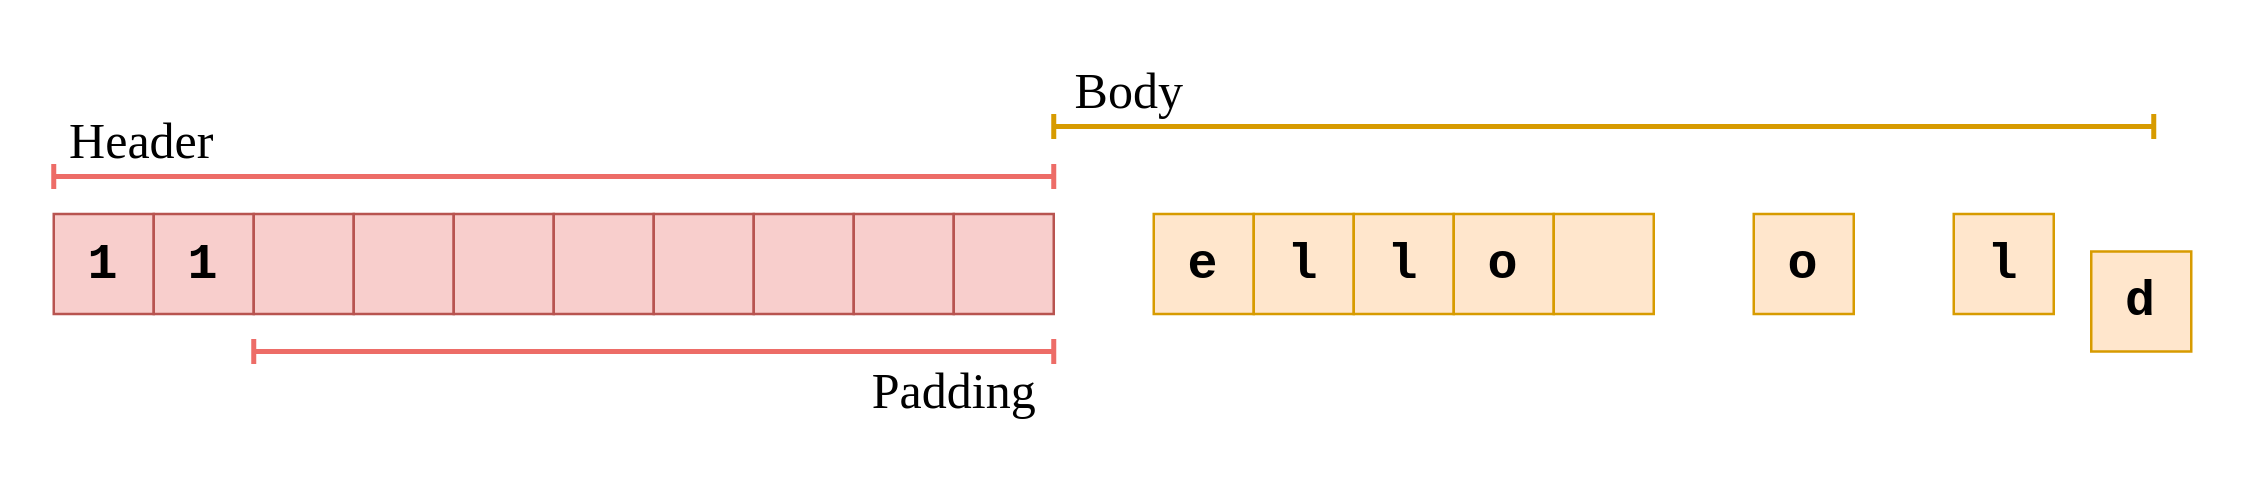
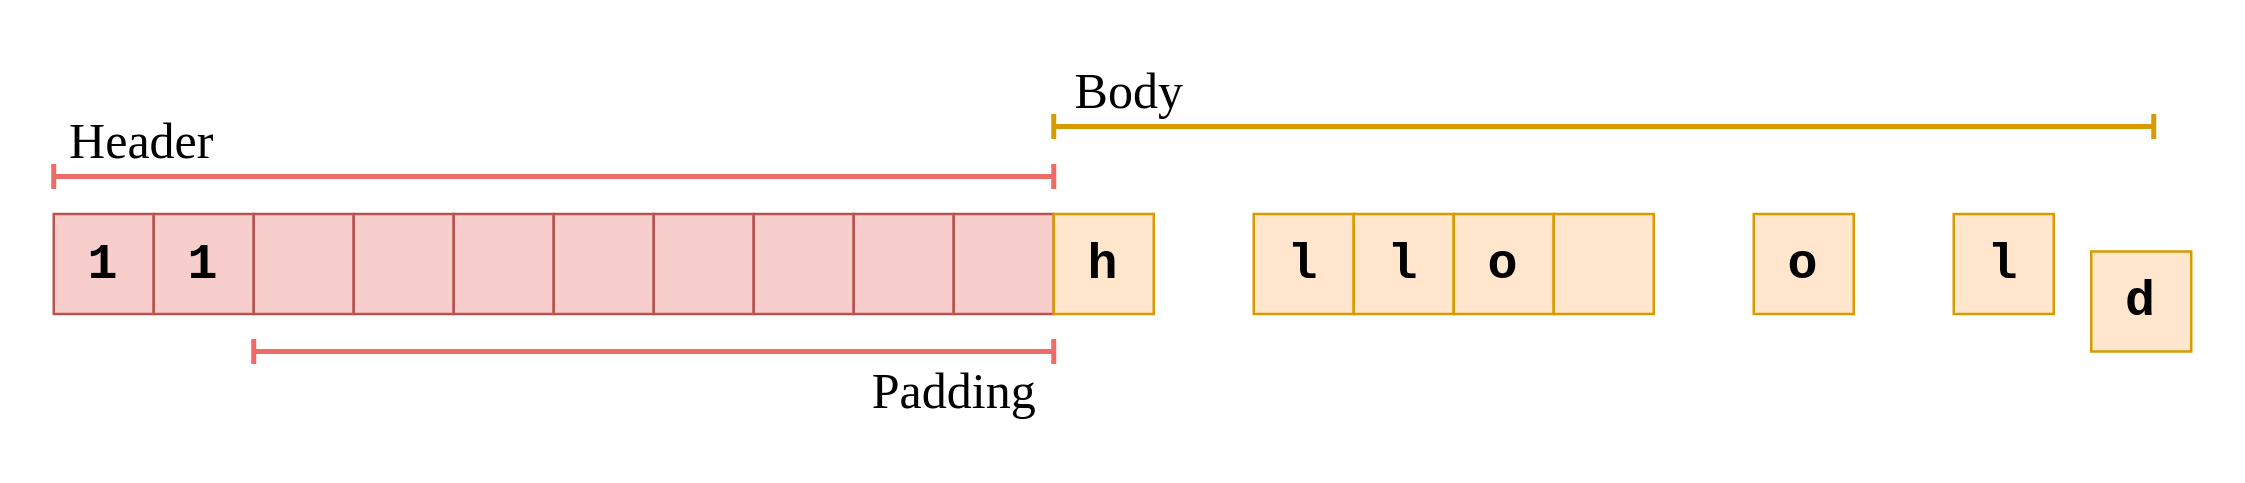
node "h": added
node "e": removed
